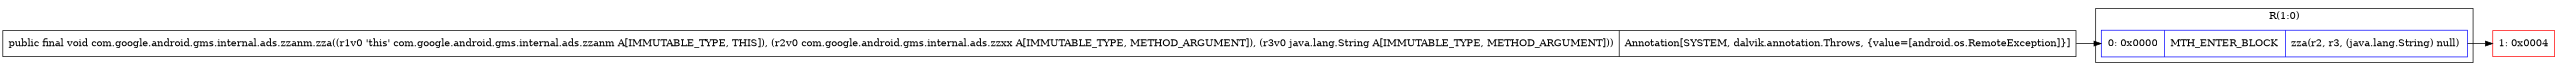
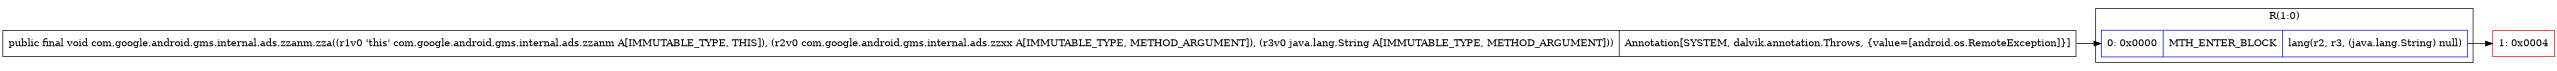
node "0: 0x0000": text "zza(r2, r3, (java.lang.String) null)" -> "lang(r2, r3, (java.lang.String) null)"
